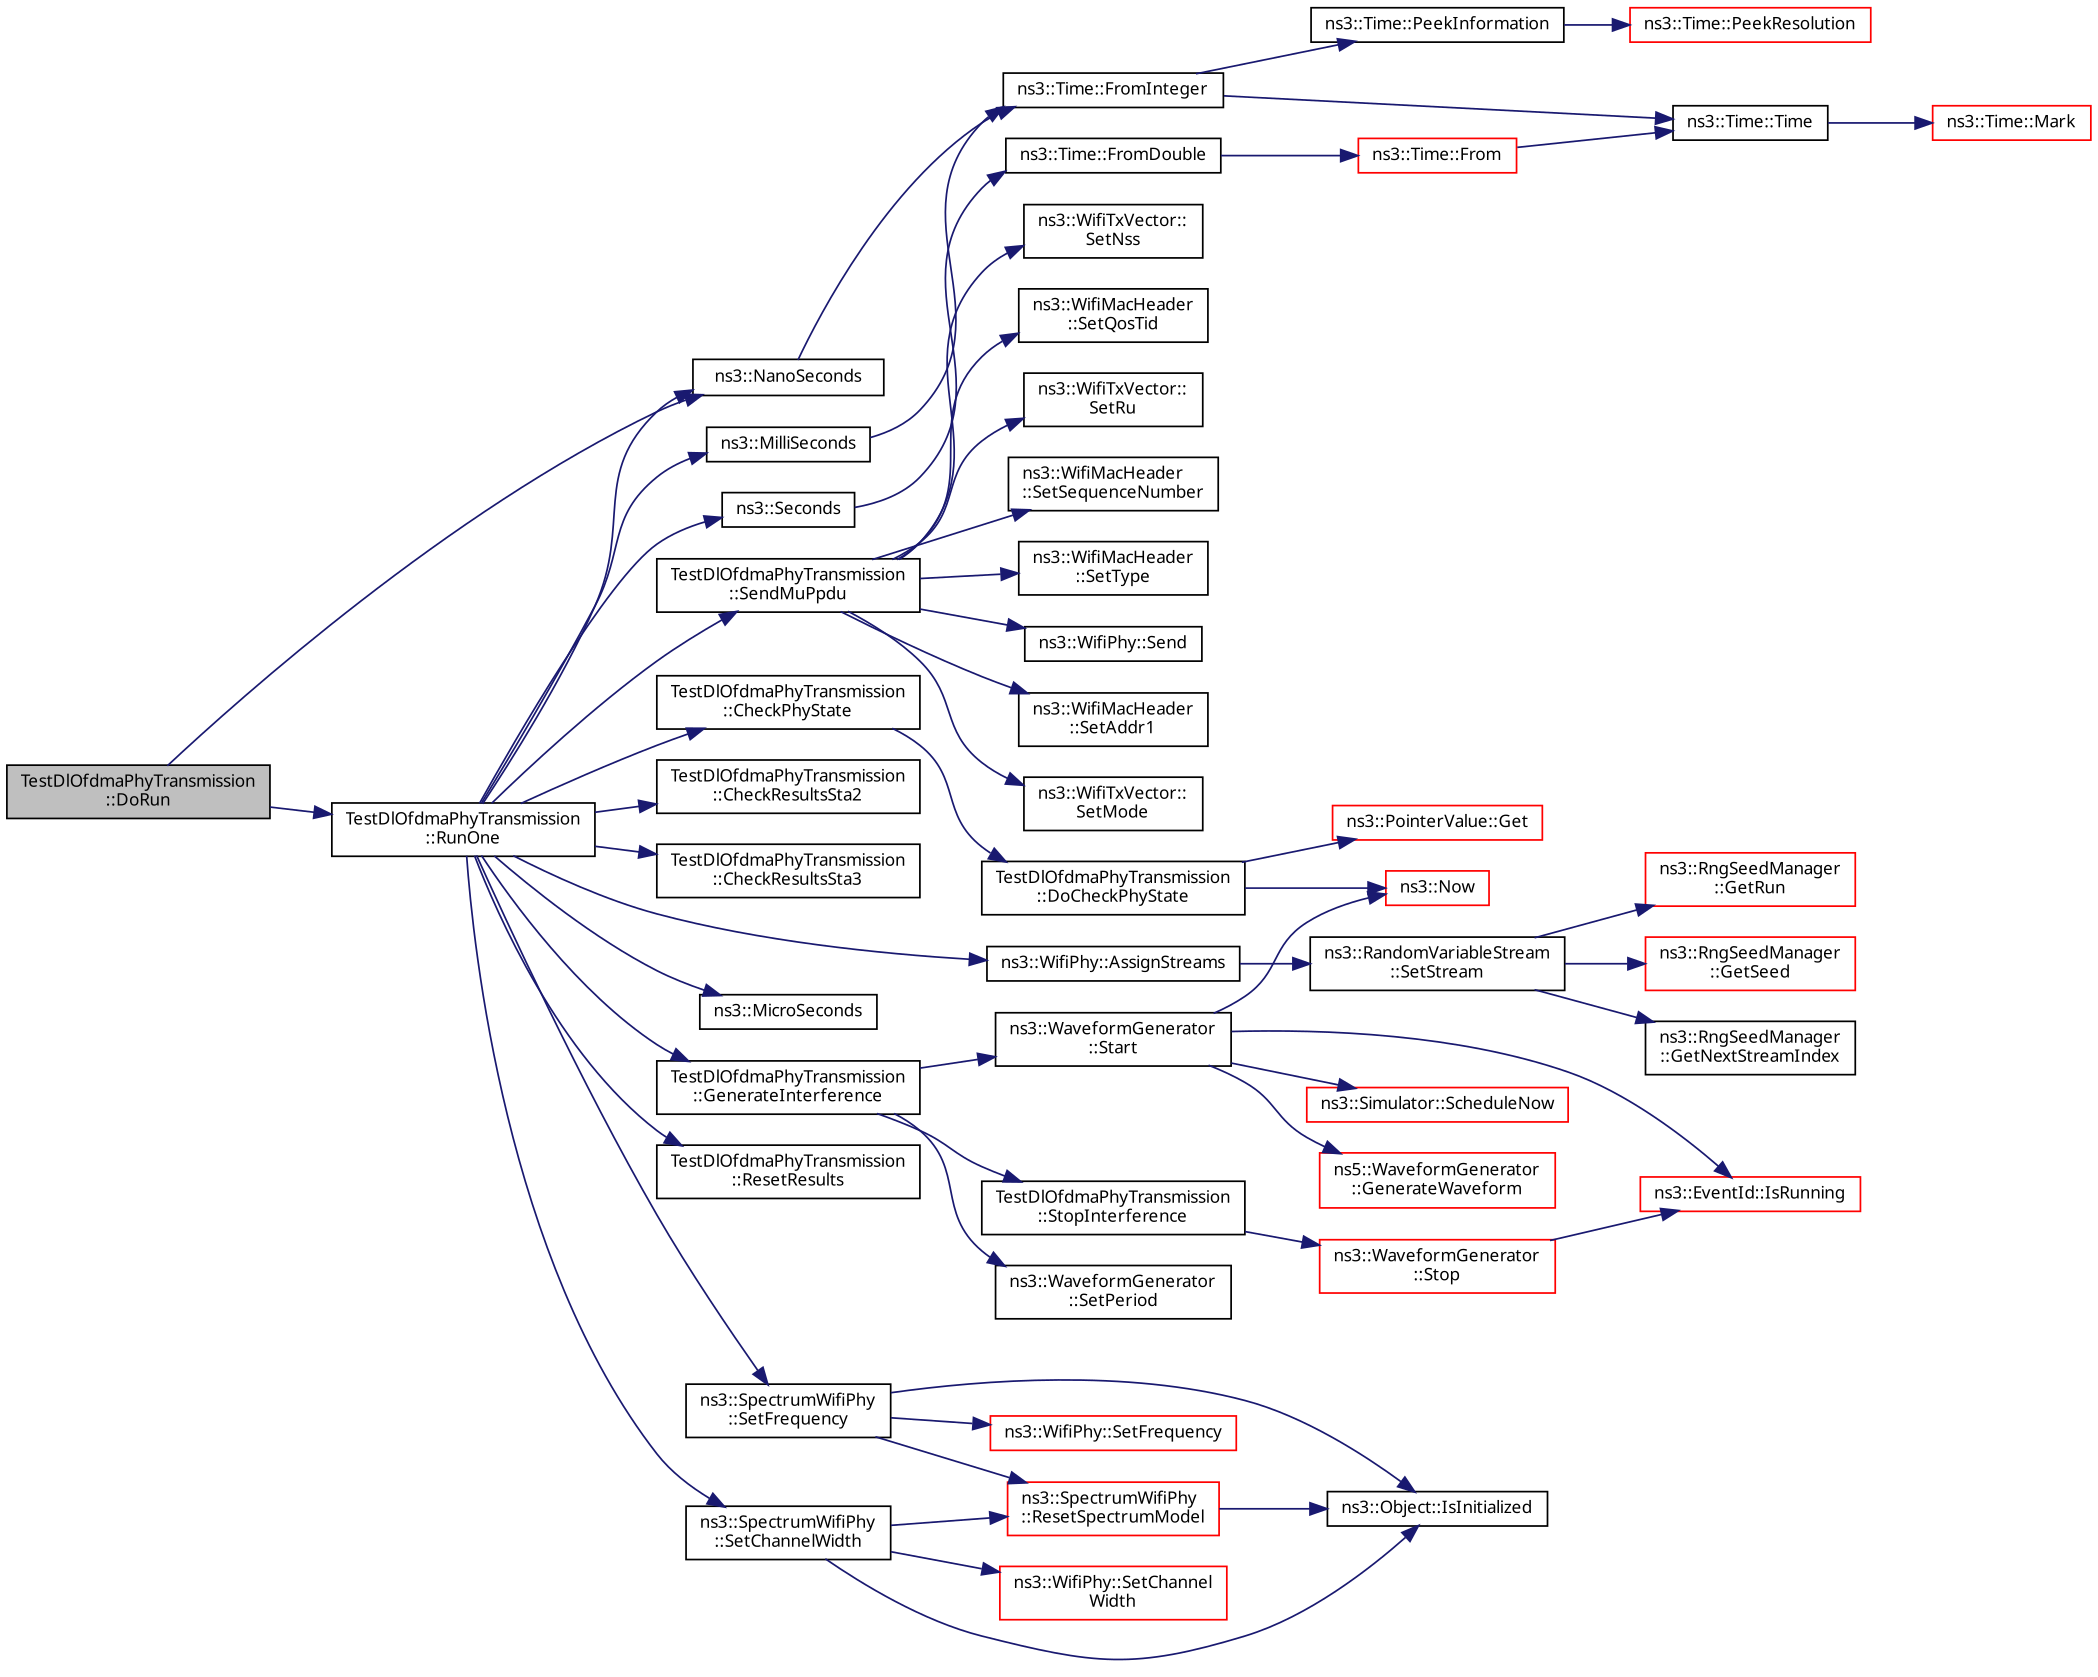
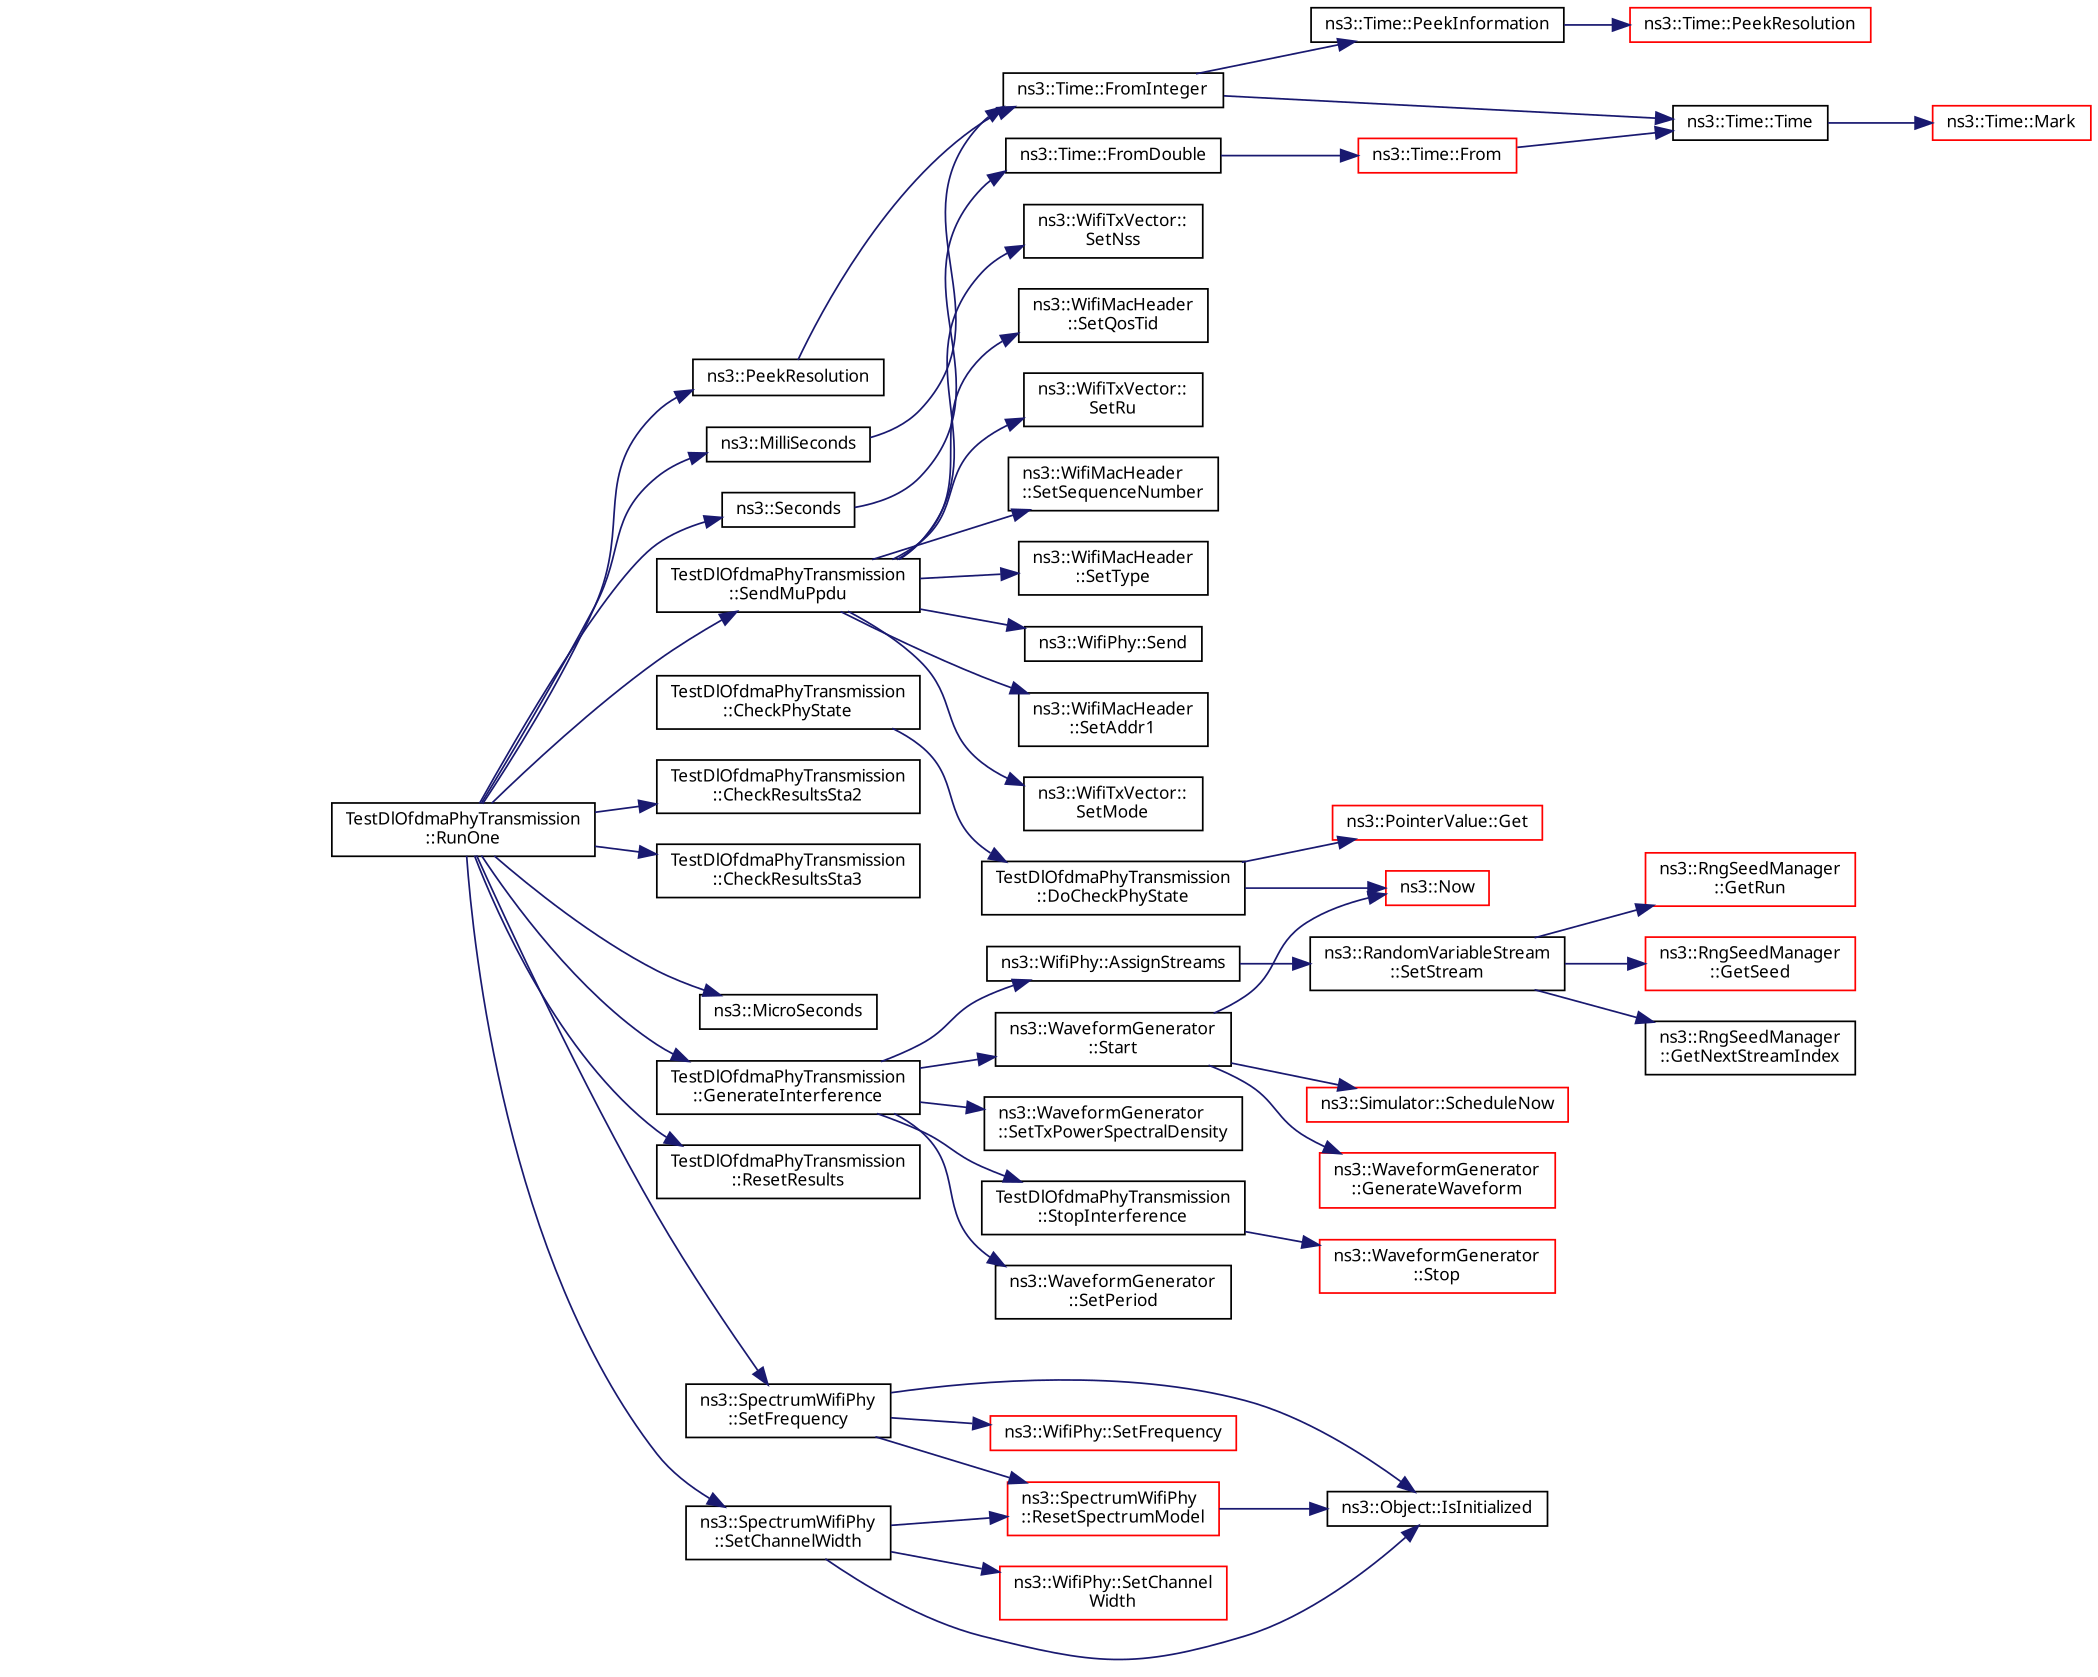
node "ns3::NanoSeconds": label "ns3::NanoSeconds" -> "ns3::PeekResolution"
edge "TestDlOfdmaPhyTransmission ::RunOne" -> "TestDlOfdmaPhyTransmission ::CheckPhyState": removed
node "TestDlOfdmaPhyTransmission ::DoRun": removed
edge "TestDlOfdmaPhyTransmission ::RunOne" -> "ns3::WifiPhy::AssignStreams": now "TestDlOfdmaPhyTransmission ::GenerateInterference" -> "ns3::WifiPhy::AssignStreams"
node "ns3::WaveformGenerator ::SetTxPowerSpectralDensity": added
node "ns5::WaveformGenerator ::GenerateWaveform": label "ns5::WaveformGenerator ::GenerateWaveform" -> "ns3::WaveformGenerator ::GenerateWaveform"
node "ns3::EventId::IsRunning": removed
